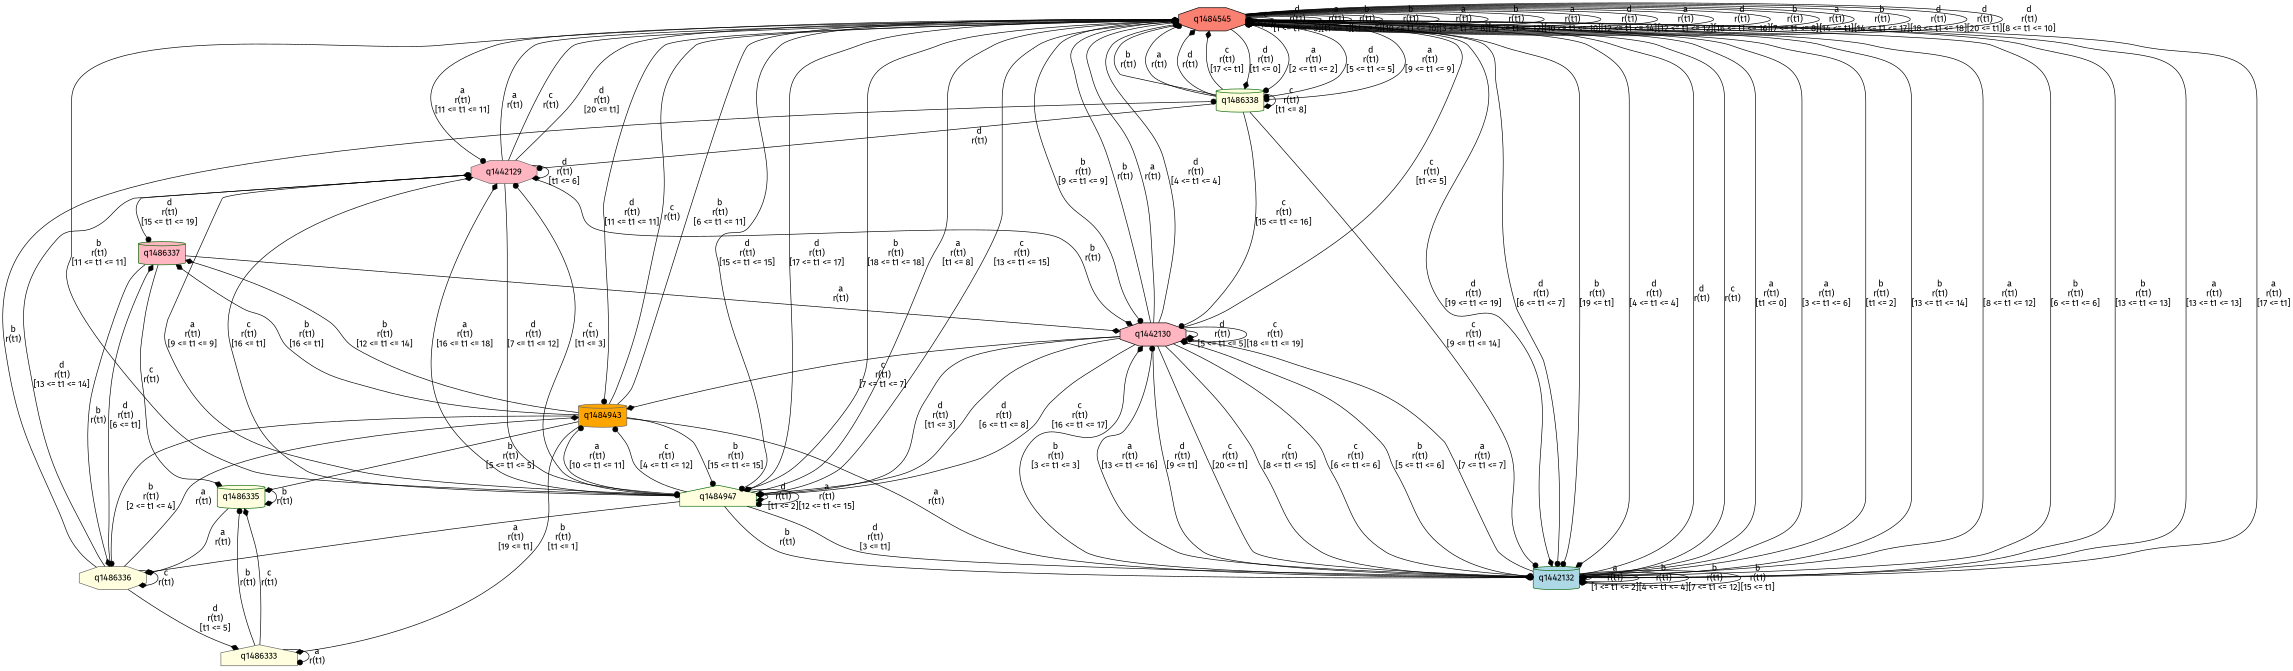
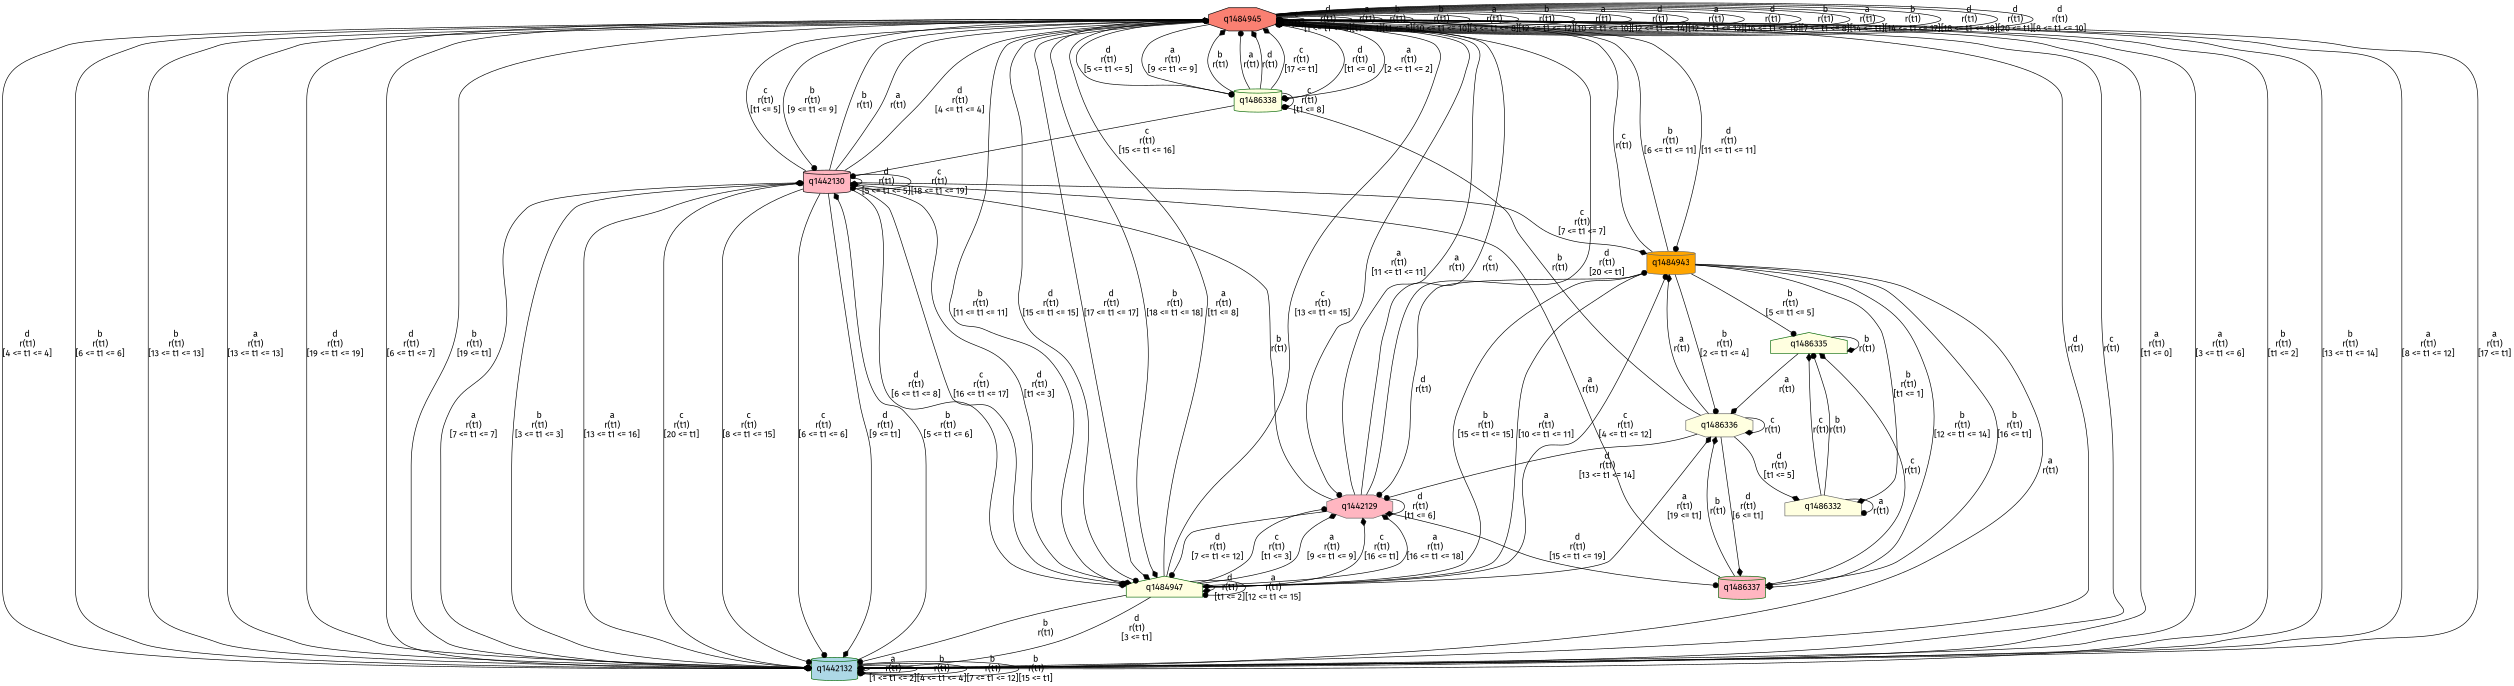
node "q1484545": label "q1484545" -> "q1484945"
edge "q1486338" -> "q1442129": now "q1484943" -> "q1442129"
edge "q1486338" -> "q1442132": removed, label "c r(t1) [9 <= t1 <= 14]"
node "q1442130": shape octagon -> cylinder
edge "q1484943" -> "q1484947": arrowhead dot -> diamond
edge "q1484943" -> "q1486335": arrowhead diamond -> dot
node "q1486335": shape cylinder -> house
node "q1486333": label "q1486333" -> "q1486332"
